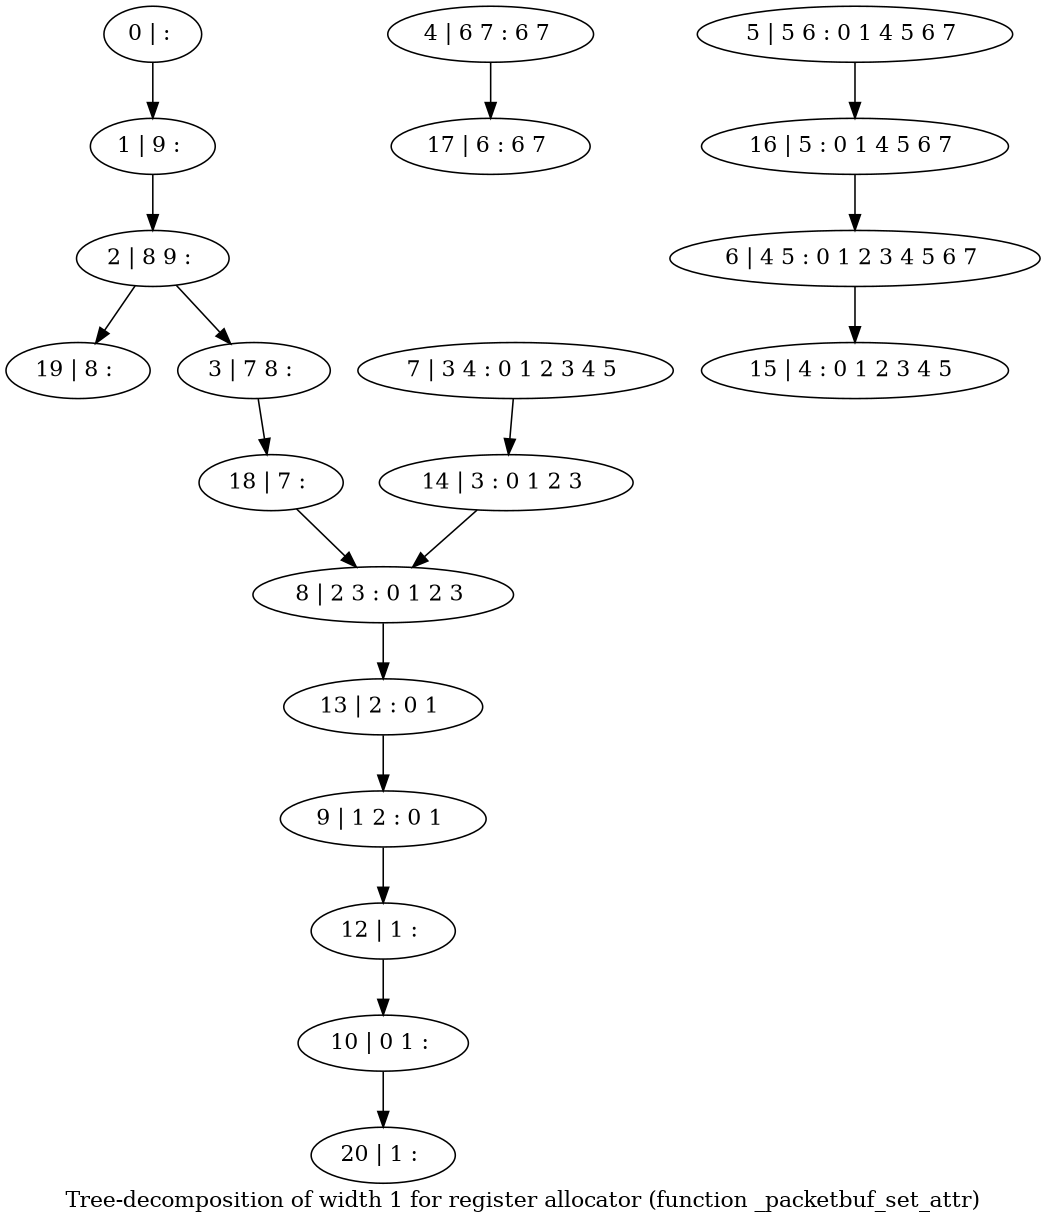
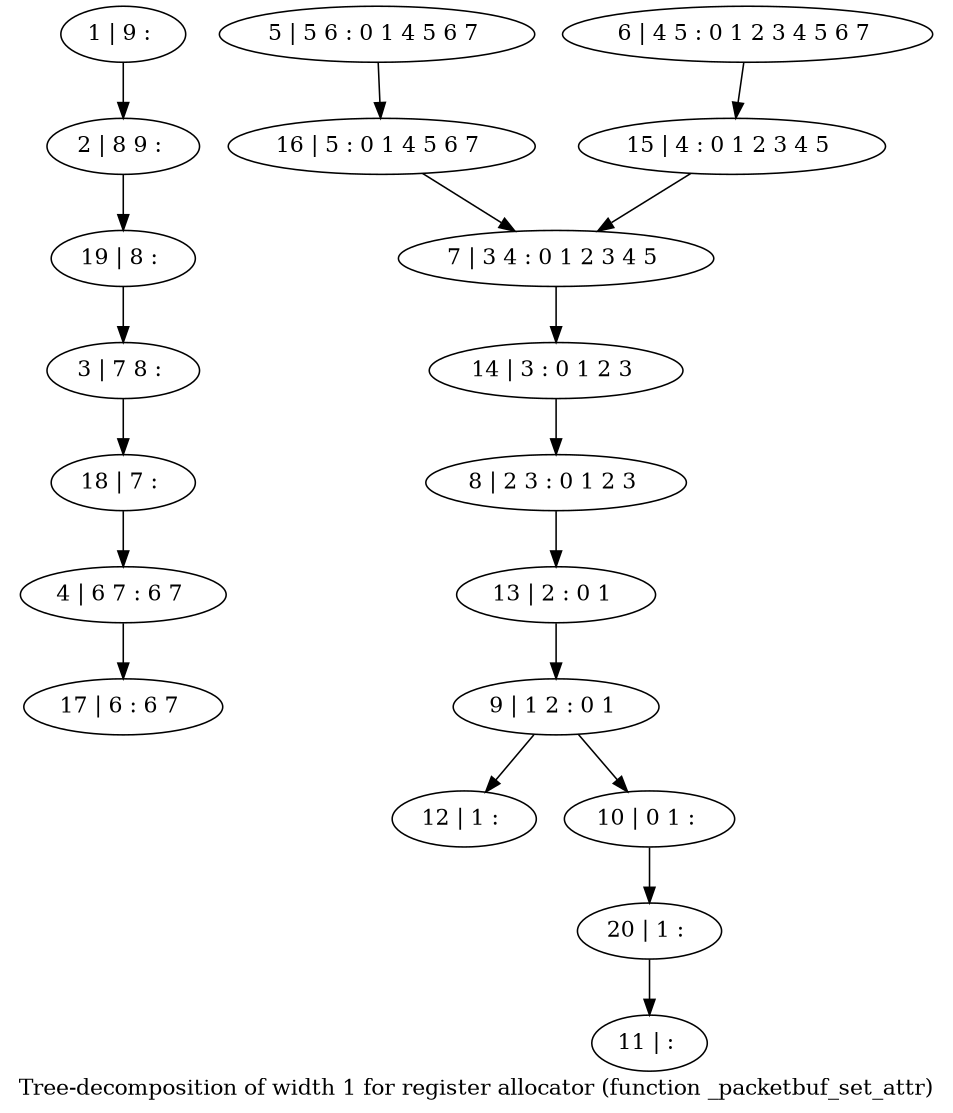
node "0 | :": removed
edge "16 | 5 : 0 1 4 5 6 7" -> "6 | 4 5 : 0 1 2 3 4 5 6 7": now "16 | 5 : 0 1 4 5 6 7" -> "7 | 3 4 : 0 1 2 3 4 5"
edge "15 | 4 : 0 1 2 3 4 5" -> "7 | 3 4 : 0 1 2 3 4 5": added
edge "2 | 8 9 :" -> "3 | 7 8 :": now "19 | 8 :" -> "3 | 7 8 :"
edge "18 | 7 :" -> "8 | 2 3 : 0 1 2 3": now "18 | 7 :" -> "4 | 6 7 : 6 7"
edge "12 | 1 :" -> "10 | 0 1 :": now "9 | 1 2 : 0 1" -> "10 | 0 1 :"
node "11 | :": added
